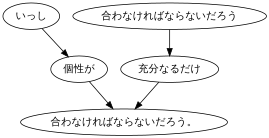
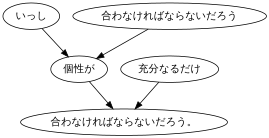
edge "合わなければならないだろう" -> "充分なるだけ": now "合わなければならないだろう" -> "個性が"
